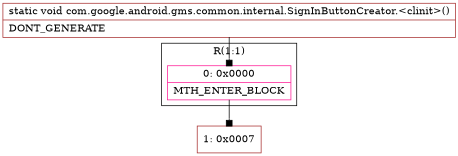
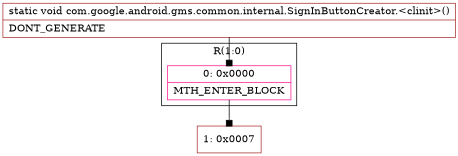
cluster "R(1:1)": label "R(1:1)" -> "R(1:0)"
